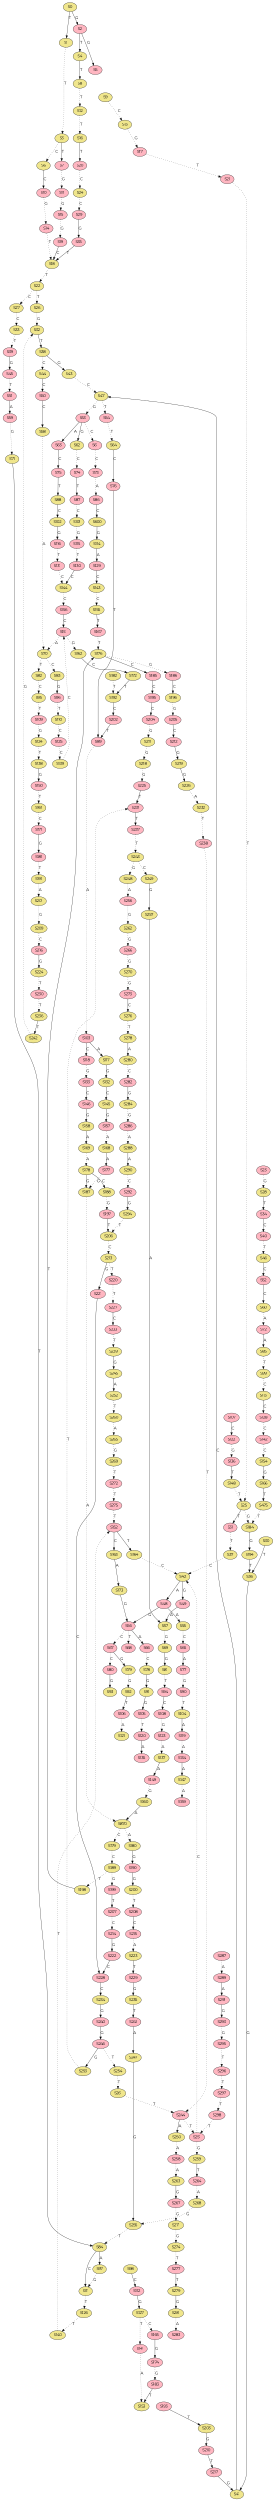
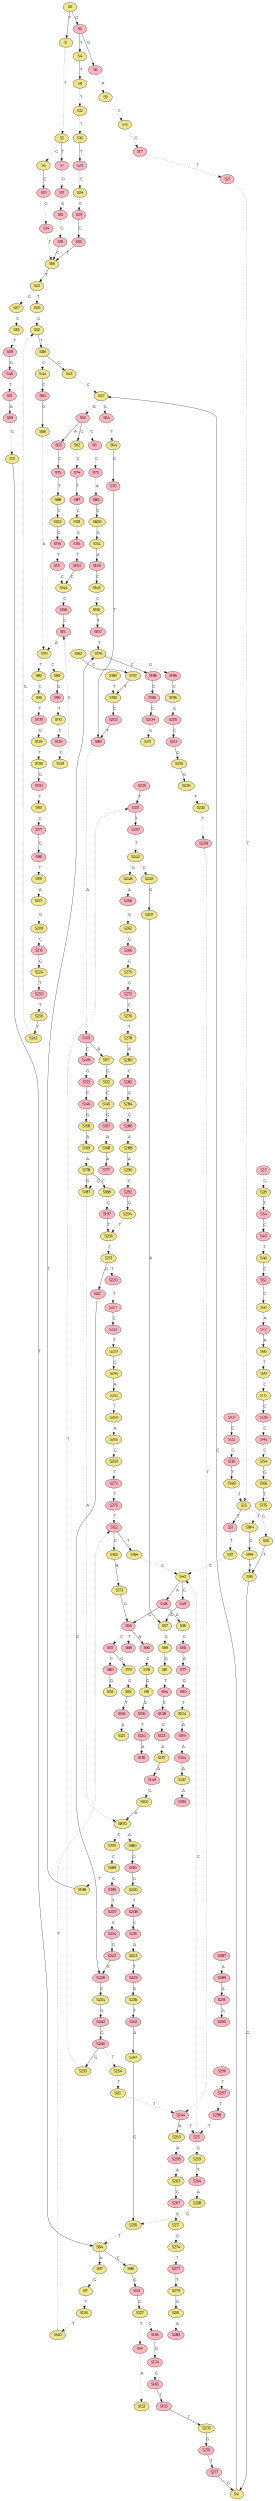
edge "S5" -> "S9": added, label "A"
edge "S18" -> "S22": style dotted -> solid
edge "S47" -> "S54": label "T" -> "G"
edge "S151" -> "S162": removed, label "G"
node "S218": removed
edge "S226" -> "S232": label "A" -> "T"
edge "S224" -> "S230": style dotted -> solid
node "S118": label "S118" -> "S418"
node "S475": label "S475" -> "S175"
edge "S25" -> "S184": now "S25" -> "S30"
node "S295": removed
edge "S84" -> "S111": now "S84" -> "S98"
edge "S183" -> "S153": now "S183" -> "S193"
